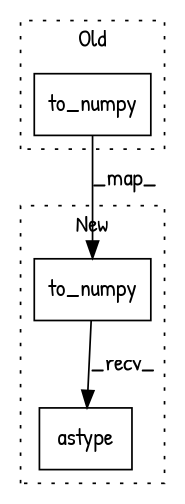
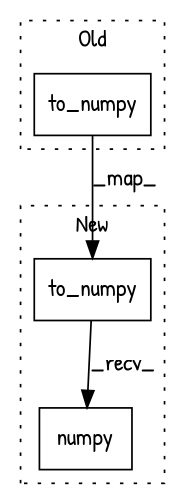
node "astype": label "astype" -> "numpy"
